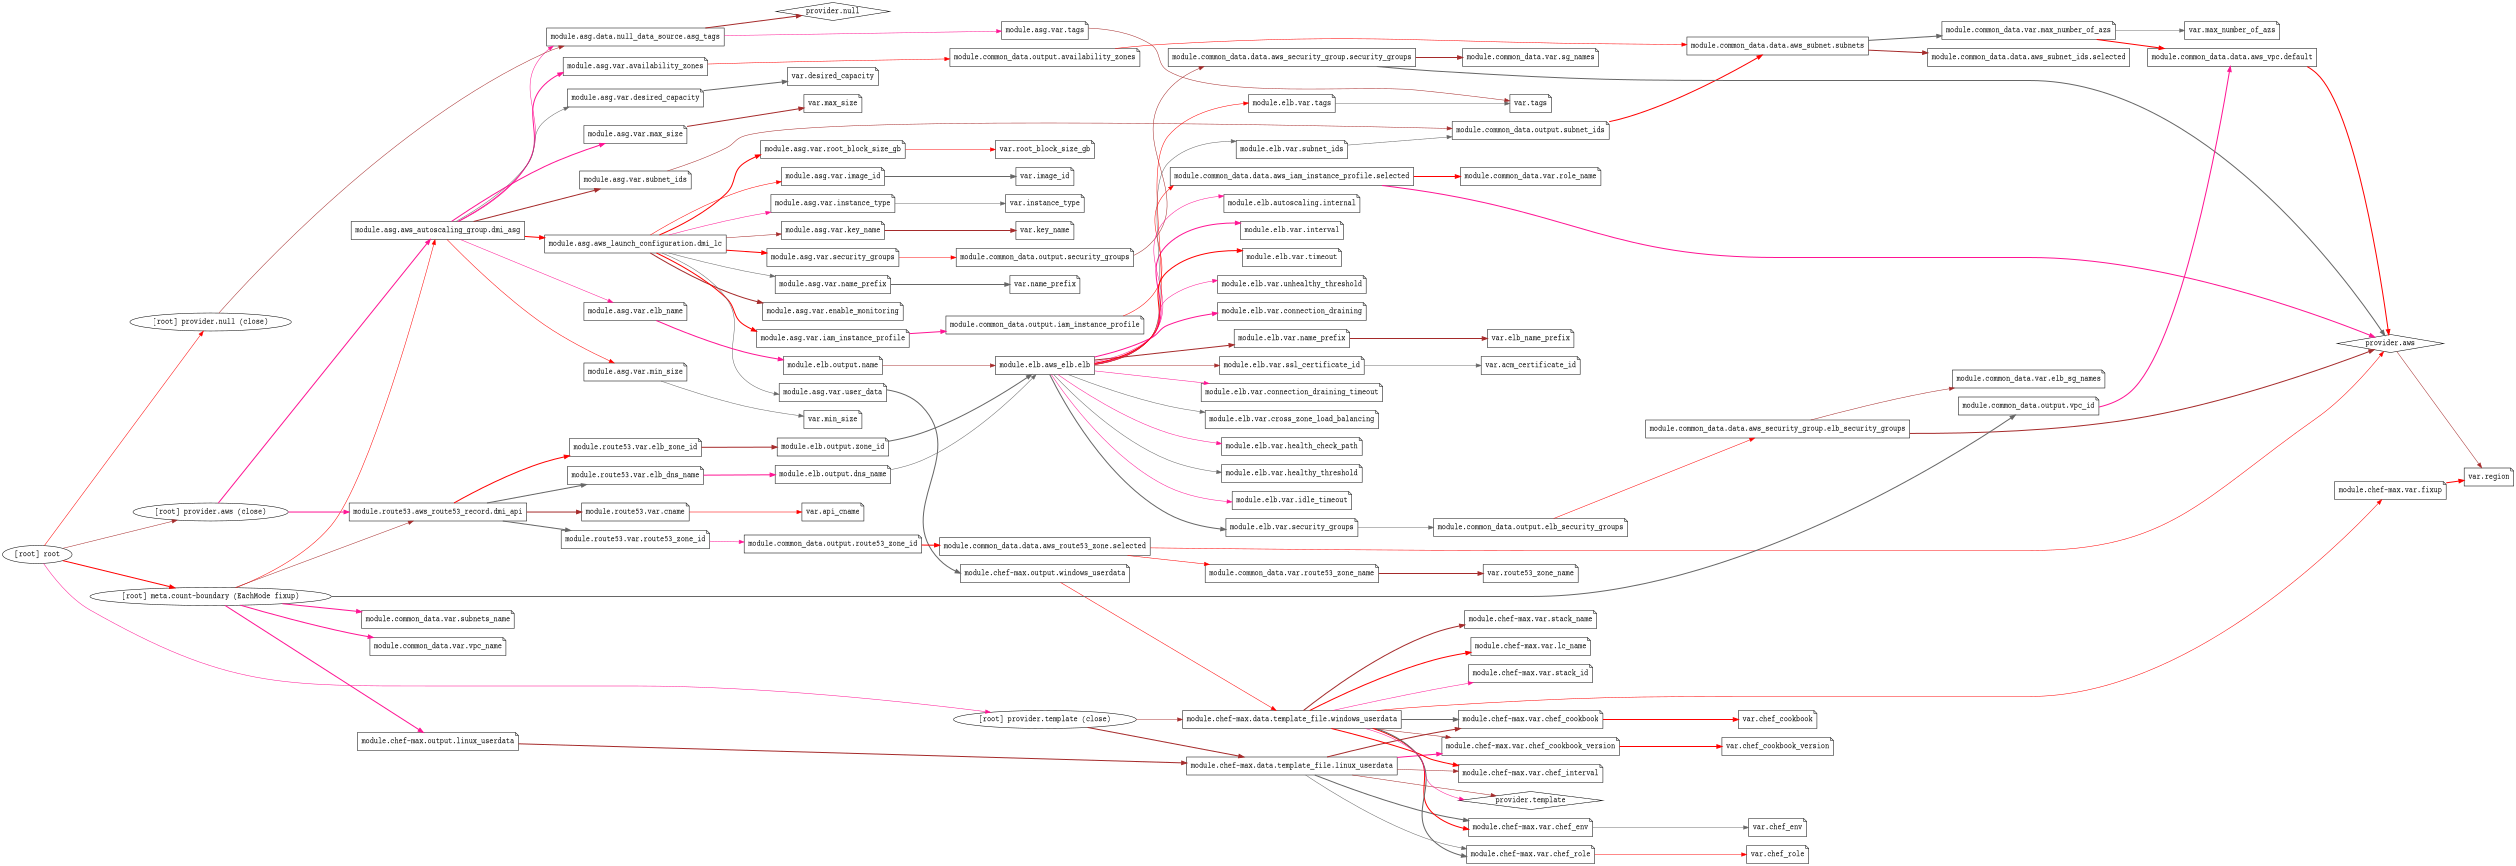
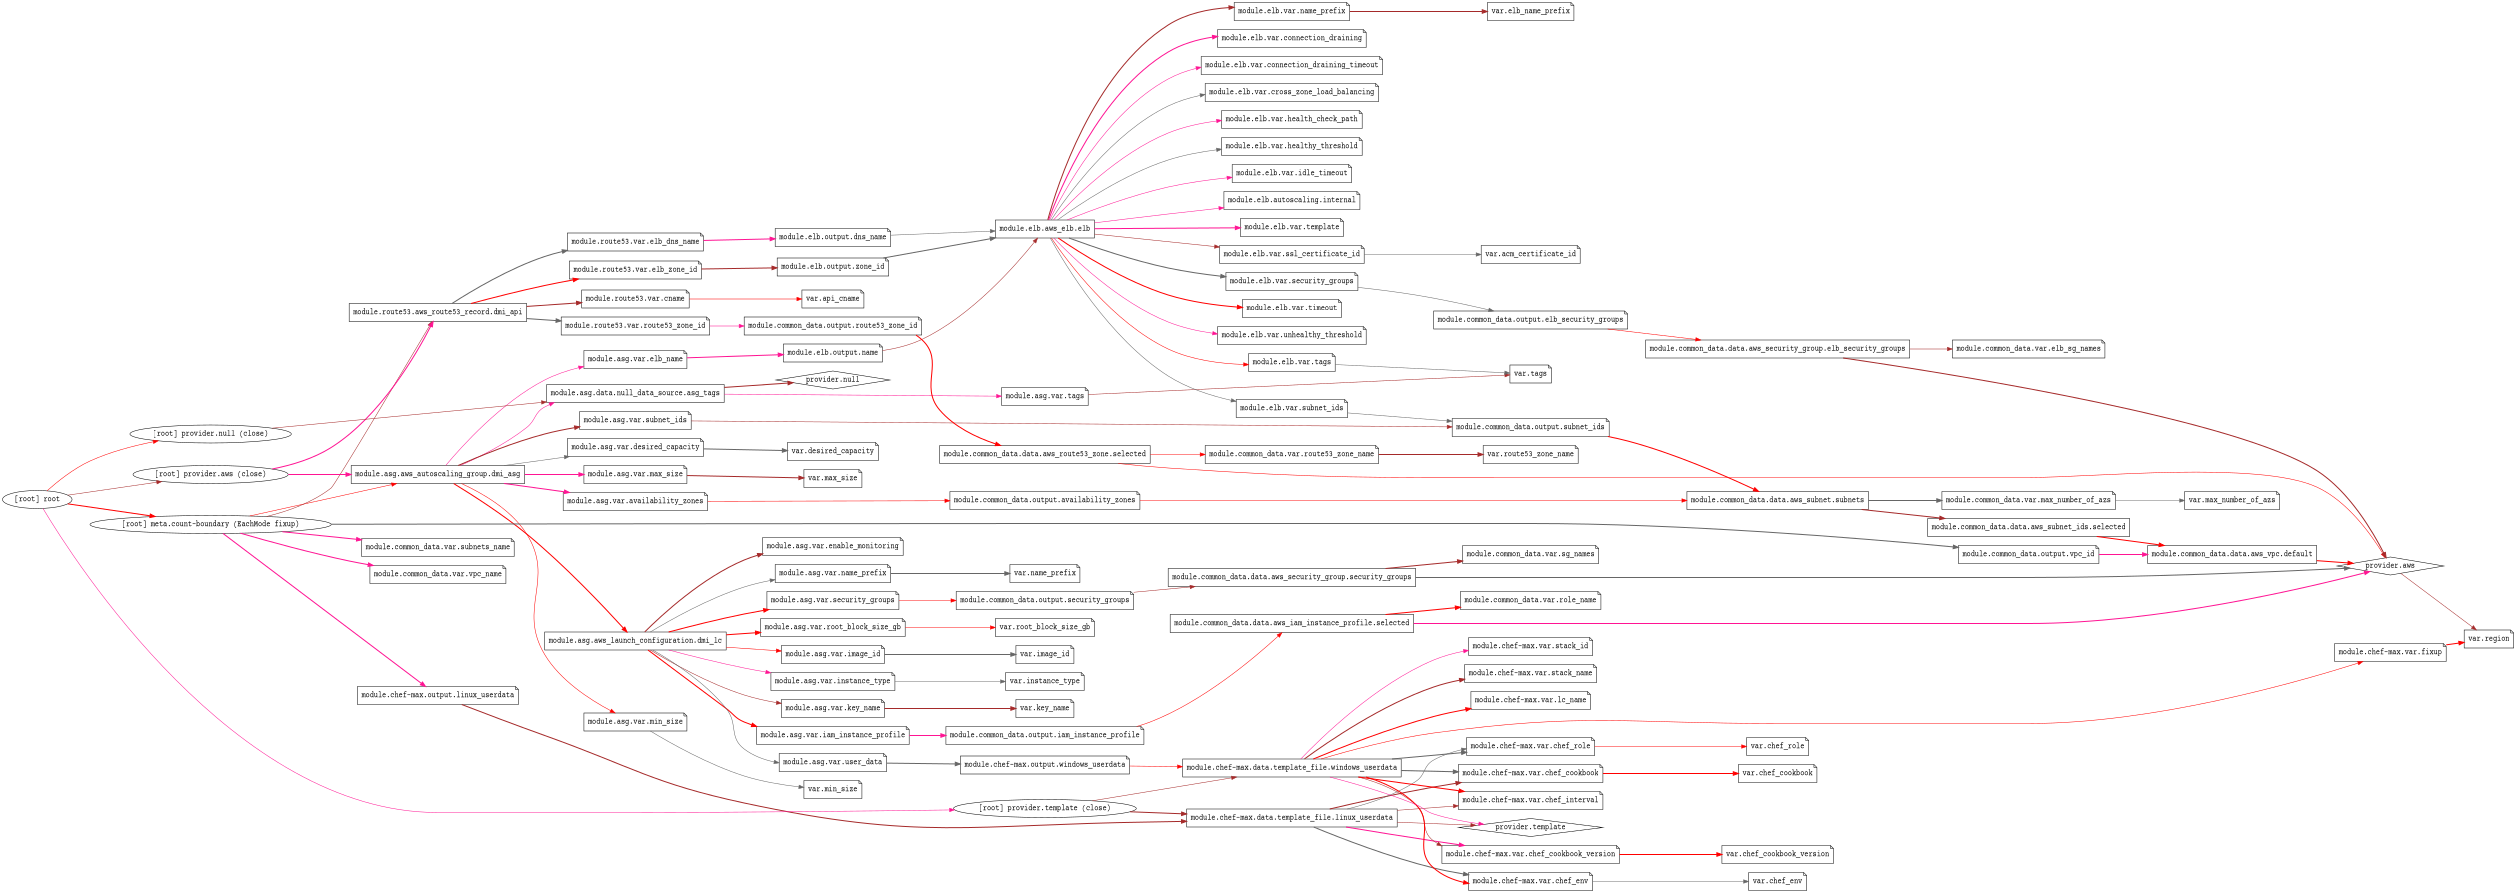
edge "module.common_data.var.max_number_of_azs" -> "module.common_data.data.aws_vpc.default": now "module.common_data.data.aws_subnet_ids.selected" -> "module.common_data.data.aws_vpc.default"
node "module.elb.var.interval": label "module.elb.var.interval" -> "module.elb.var.template"
